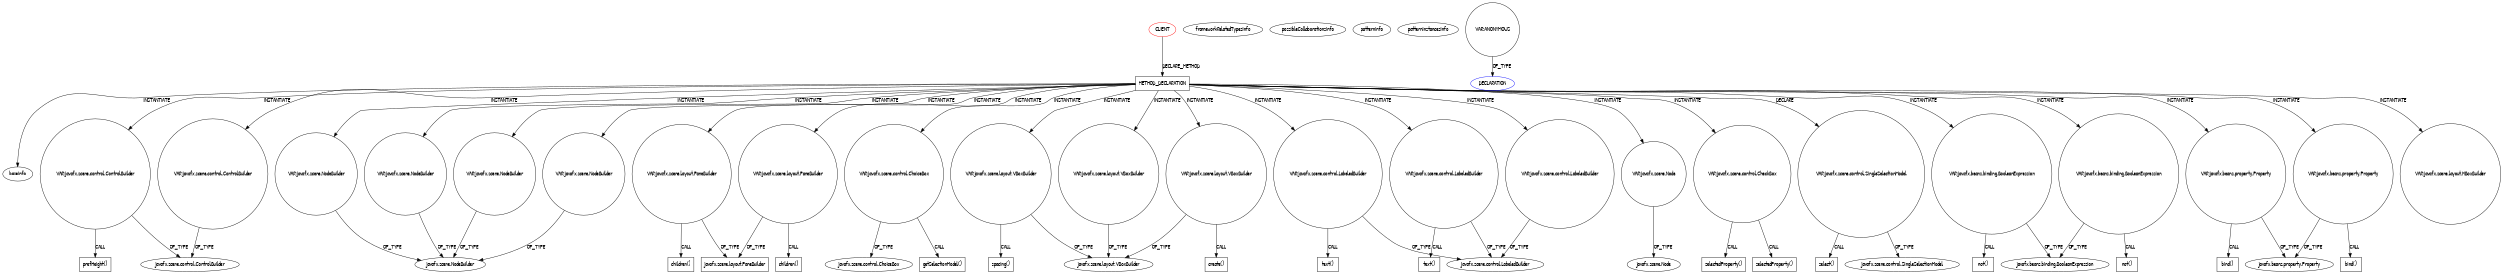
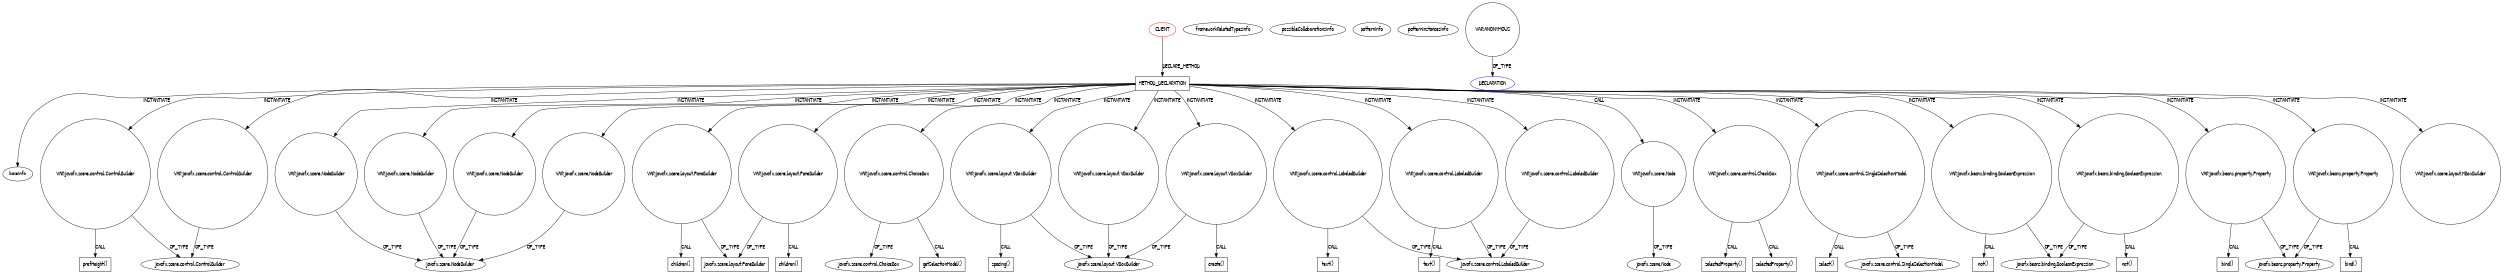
edge "METHOD_DECLARATION" -> "VAR:javafx.scene.Node": label "INSTANTIATE" -> "CALL"
edge "METHOD_DECLARATION" -> "VAR:javafx.scene.control.SingleSelectionModel": label "DECLARE" -> "INSTANTIATE"
